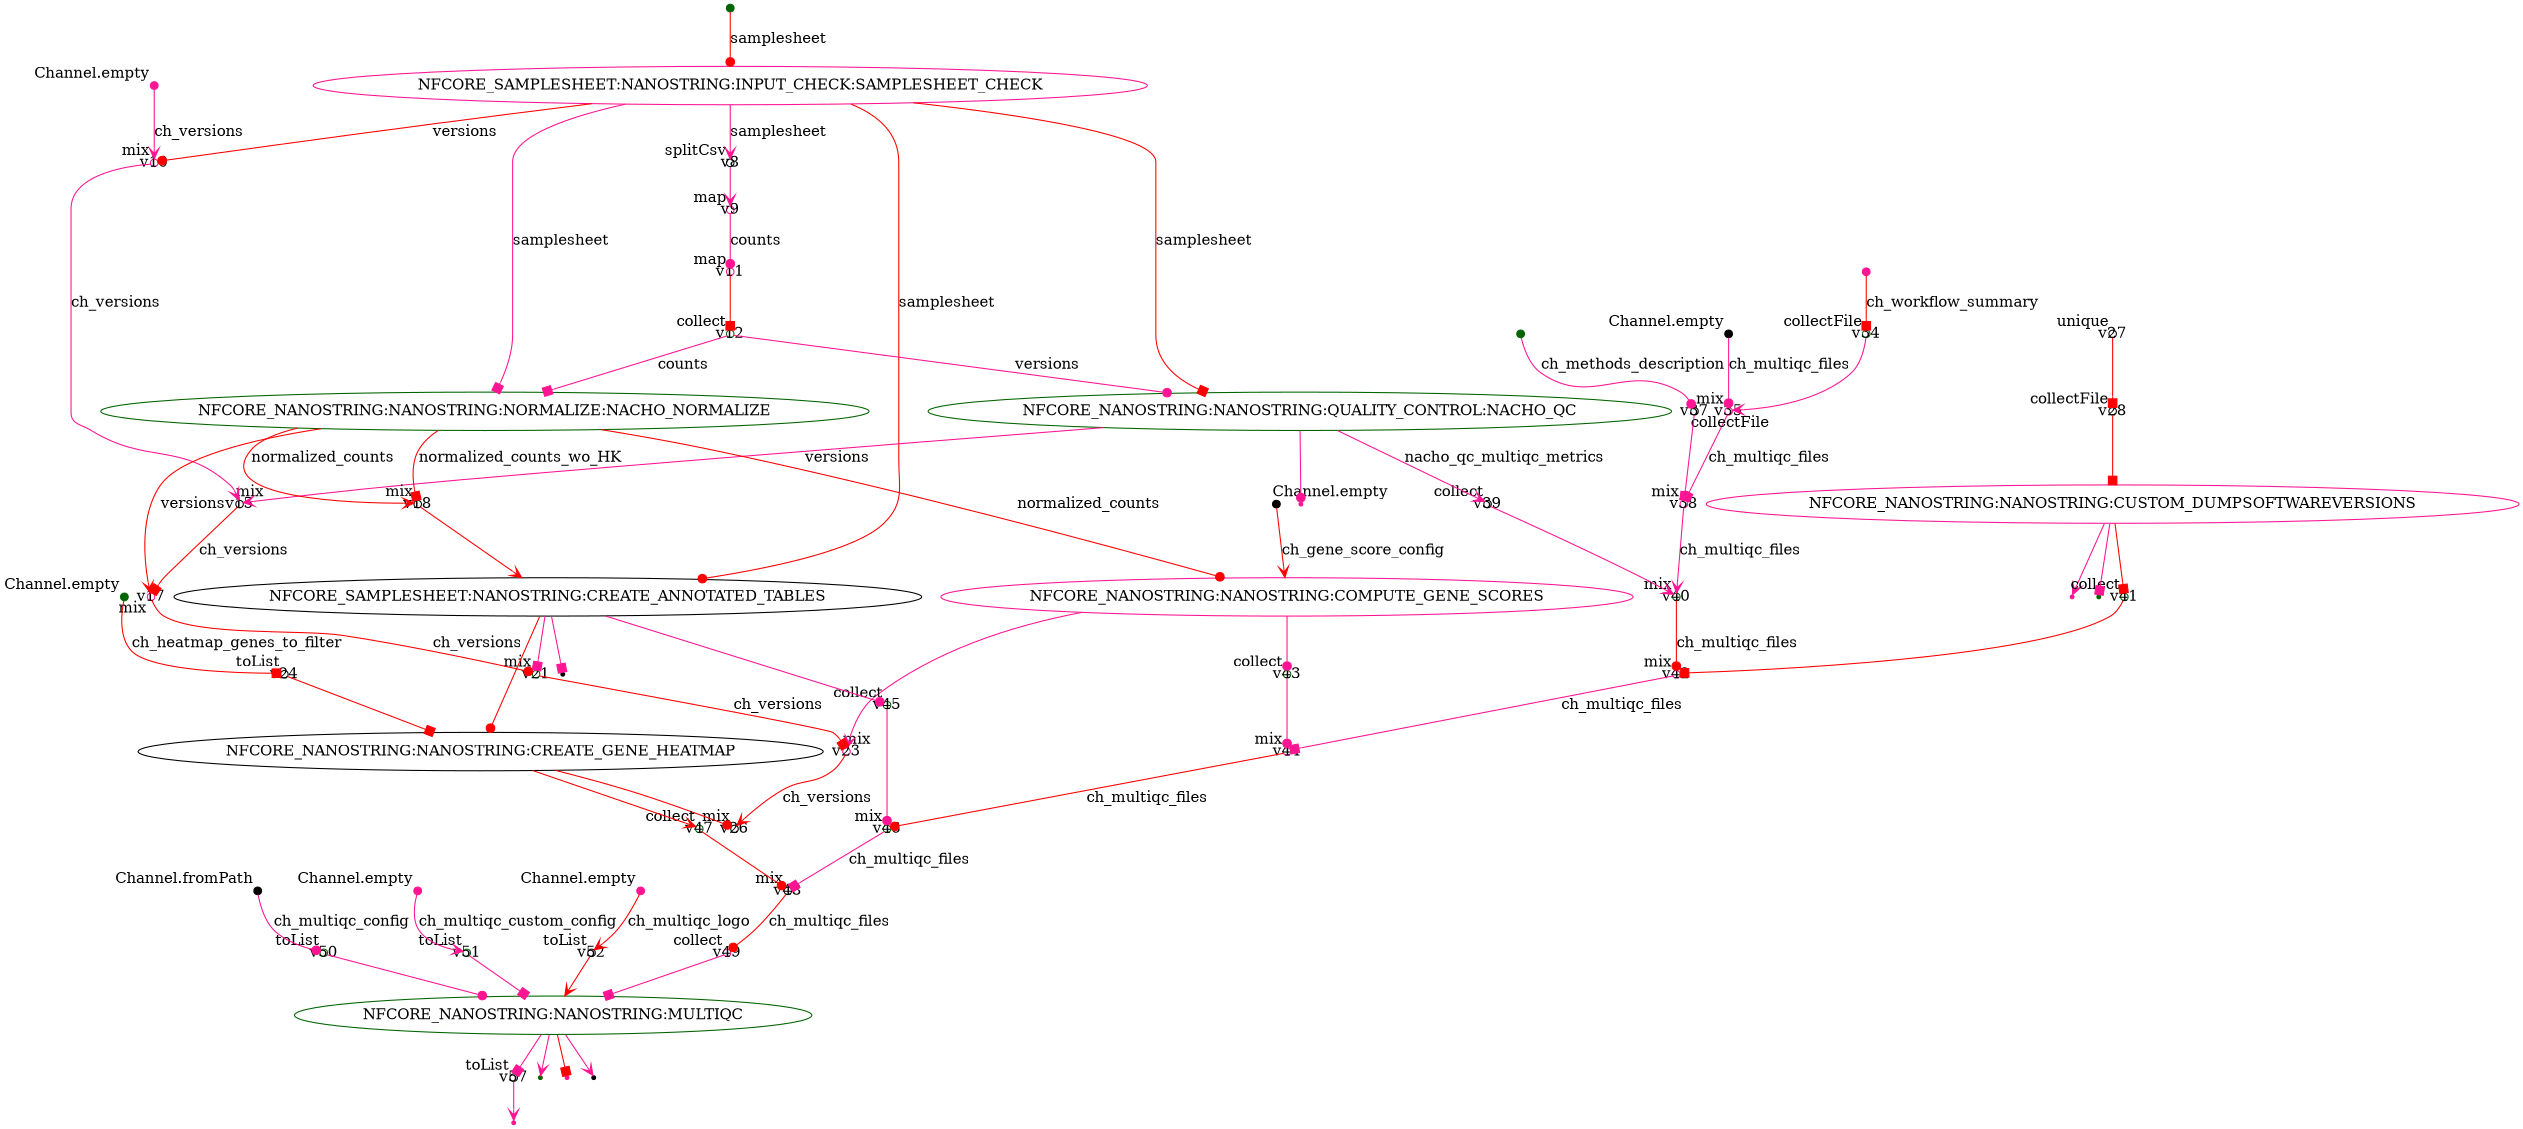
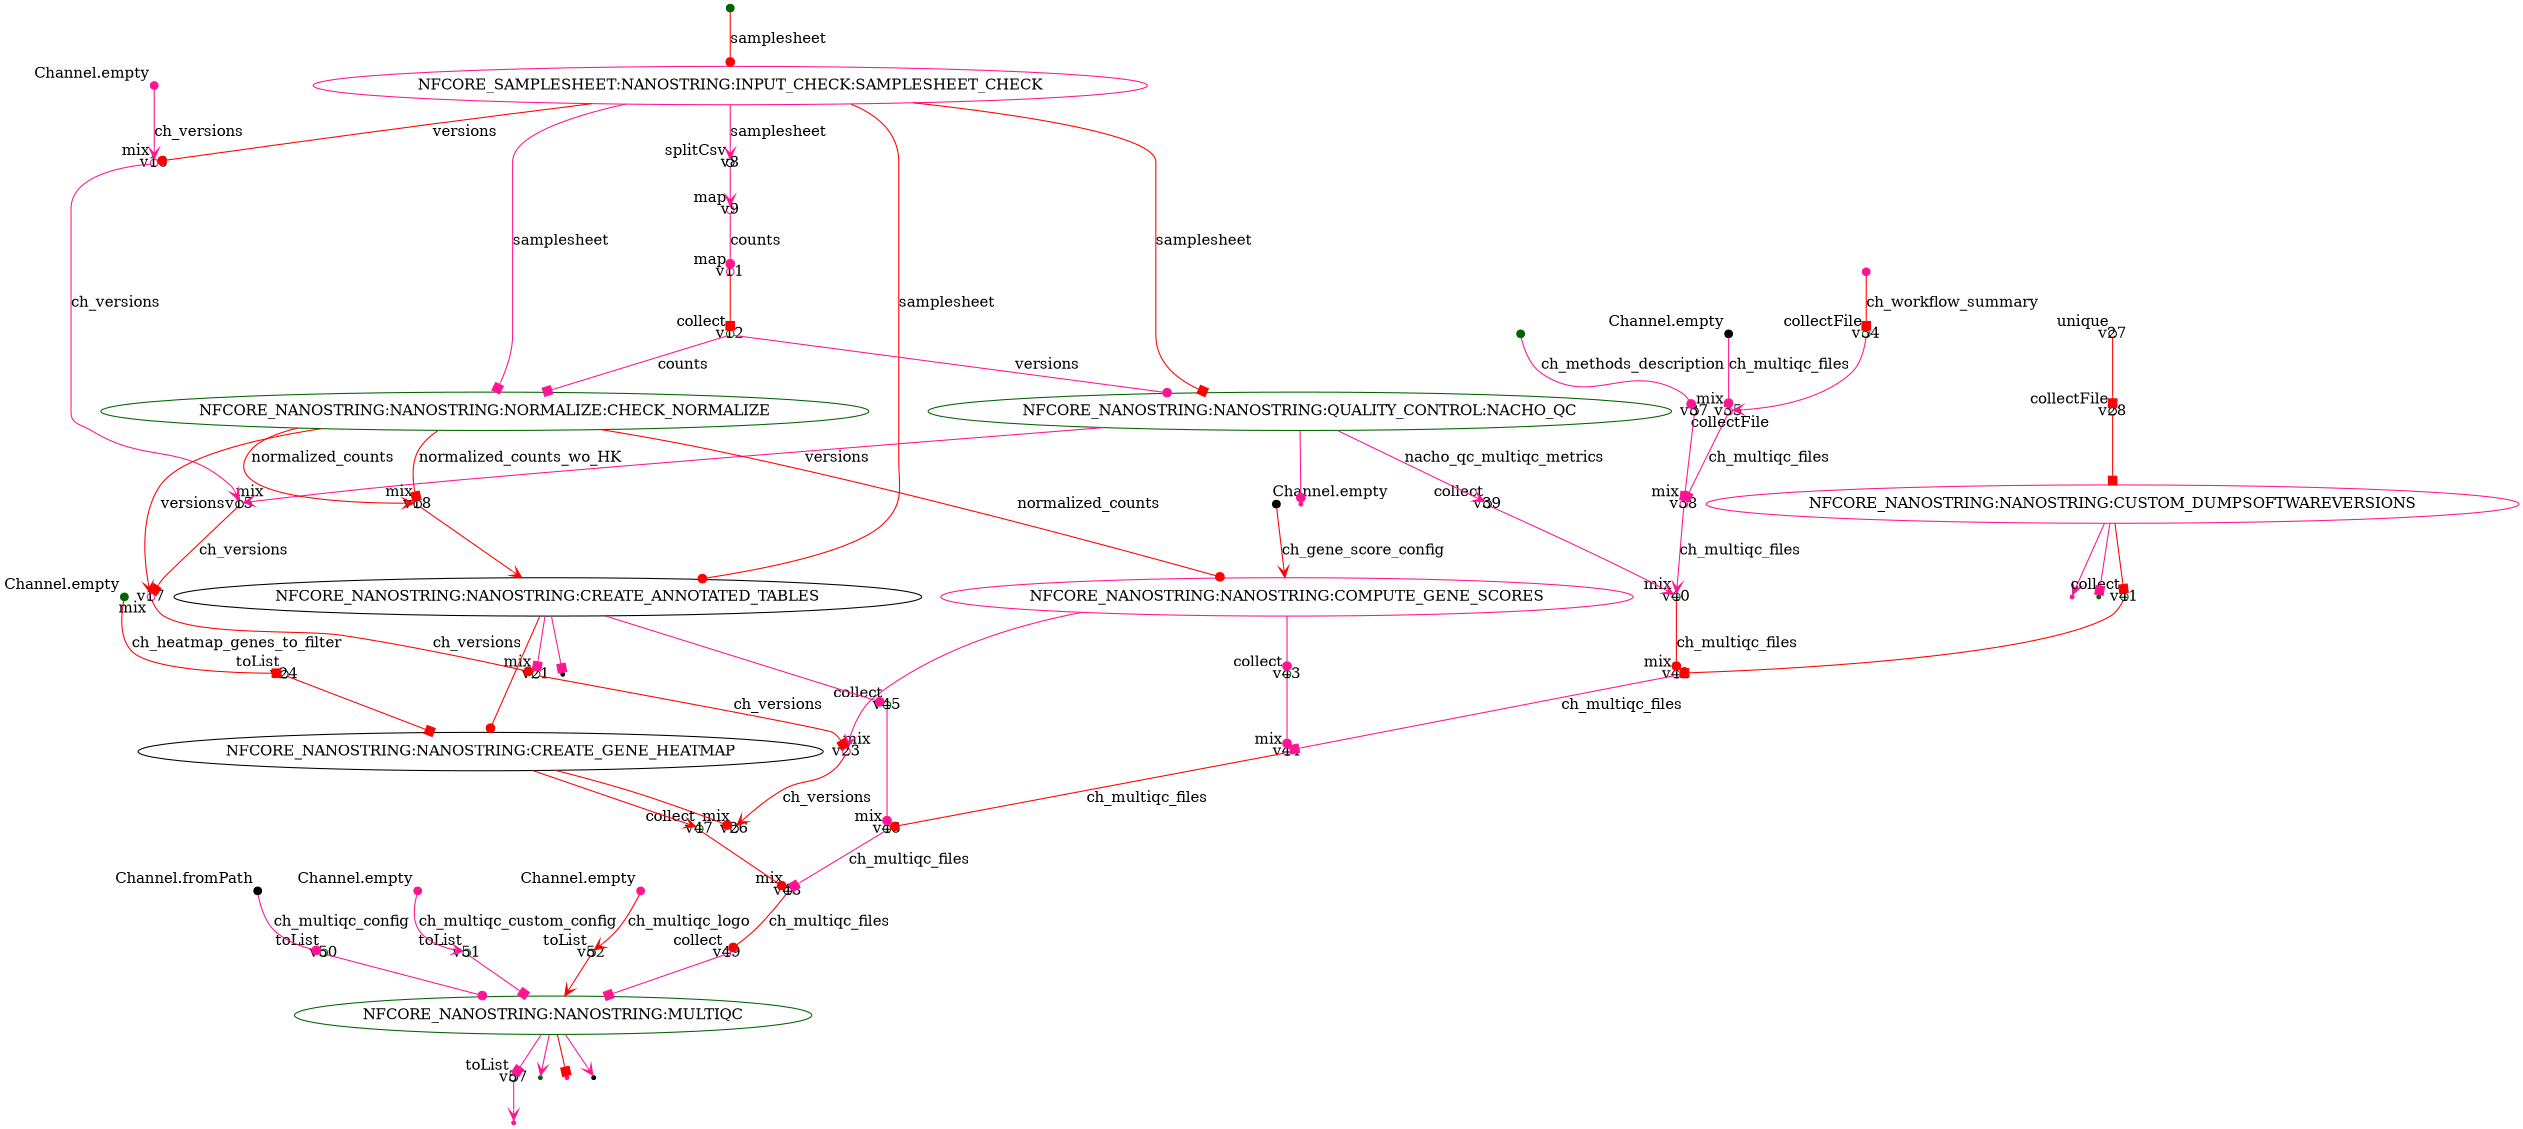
node "NFCORE_NANOSTRING:NANOSTRING:NORMALIZE:NACHO_NORMALIZE": label "NFCORE_NANOSTRING:NANOSTRING:NORMALIZE:NACHO_NORMALIZE" -> "NFCORE_NANOSTRING:NANOSTRING:NORMALIZE:CHECK_NORMALIZE"
node "NFCORE_SAMPLESHEET:NANOSTRING:CREATE_ANNOTATED_TABLES": label "NFCORE_SAMPLESHEET:NANOSTRING:CREATE_ANNOTATED_TABLES" -> "NFCORE_NANOSTRING:NANOSTRING:CREATE_ANNOTATED_TABLES"
